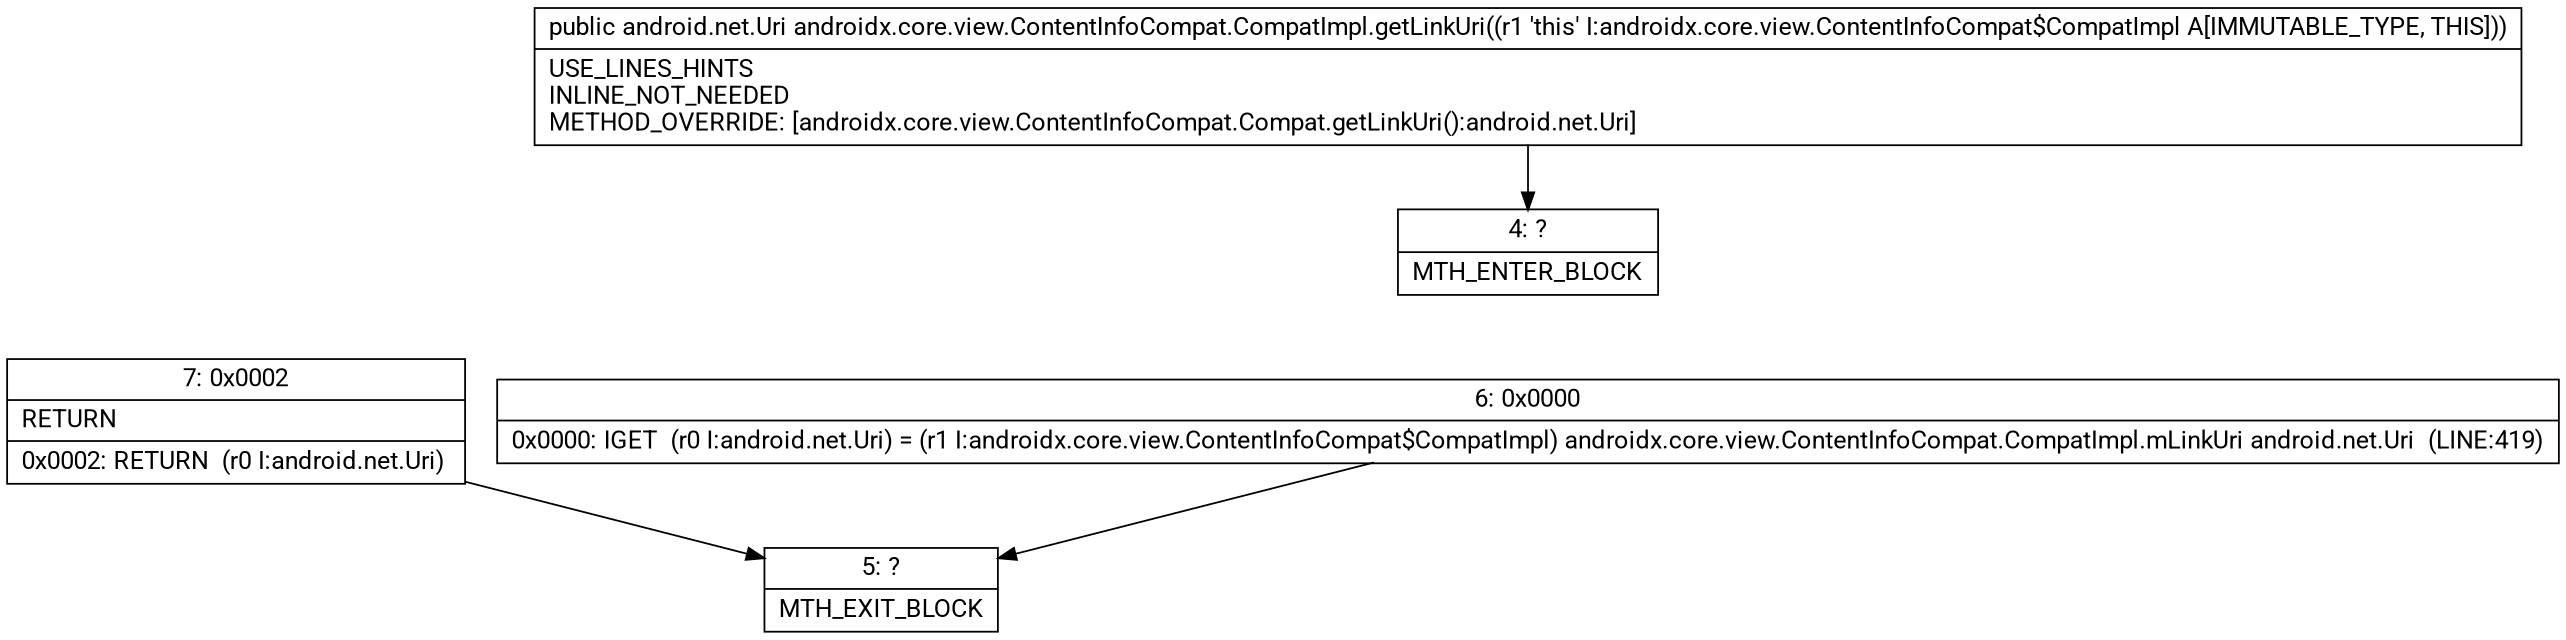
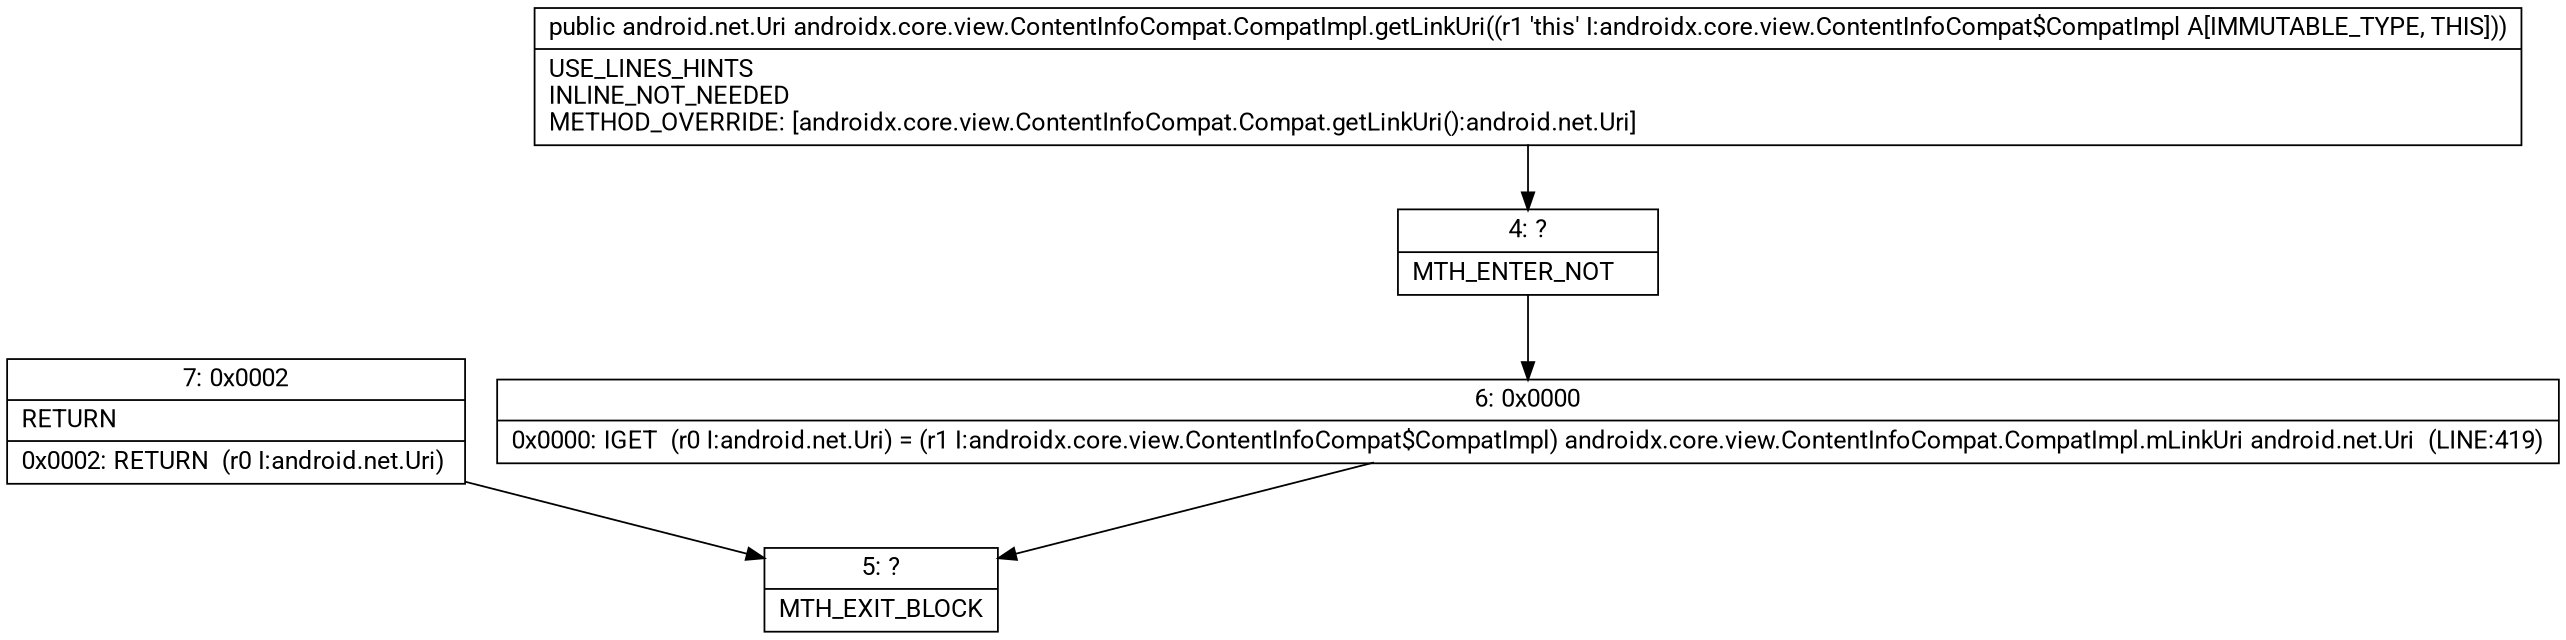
node "4: ?": text "MTH_ENTER_BLOCK" -> "MTH_ENTER_NOT"
edge "4: ?" -> "6: 0x0000": added
